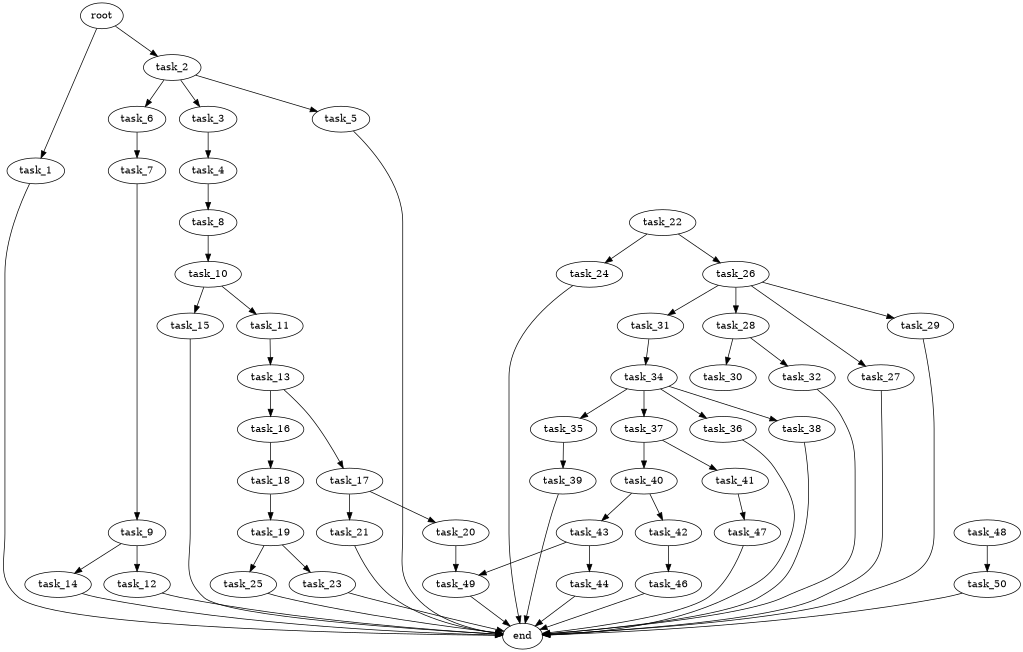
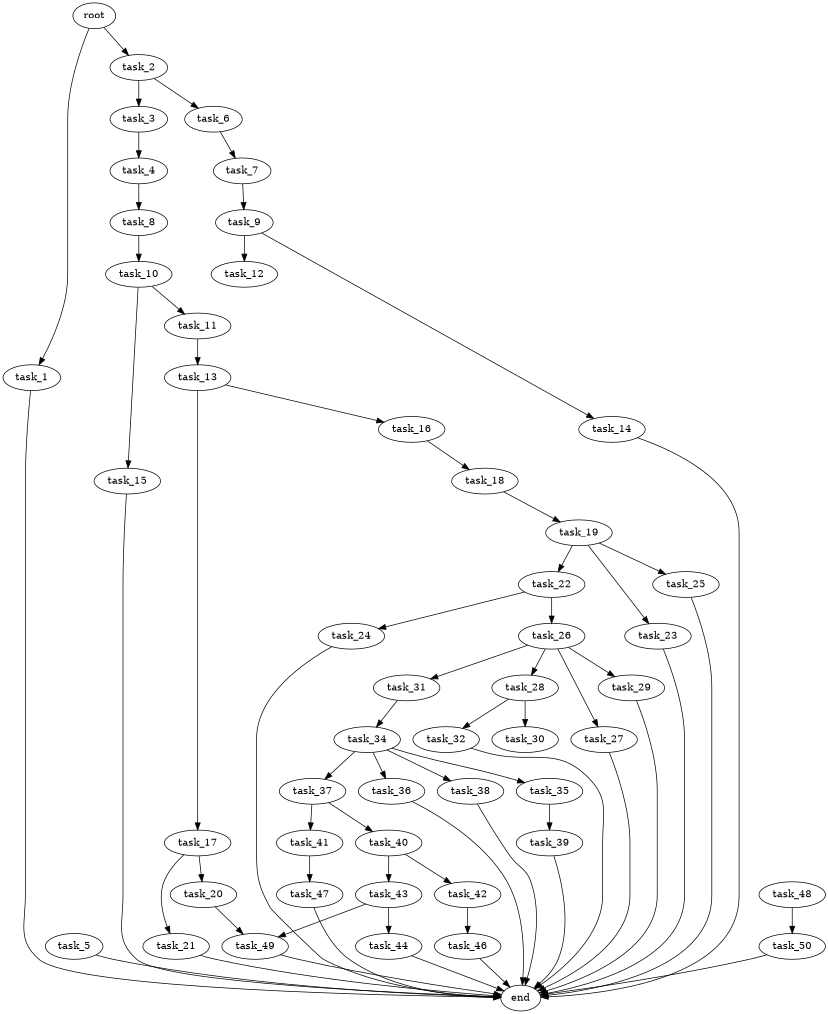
edge "task_2" -> "task_5": removed
edge "task_19" -> "task_22": added
edge "task_12" -> "end": removed
